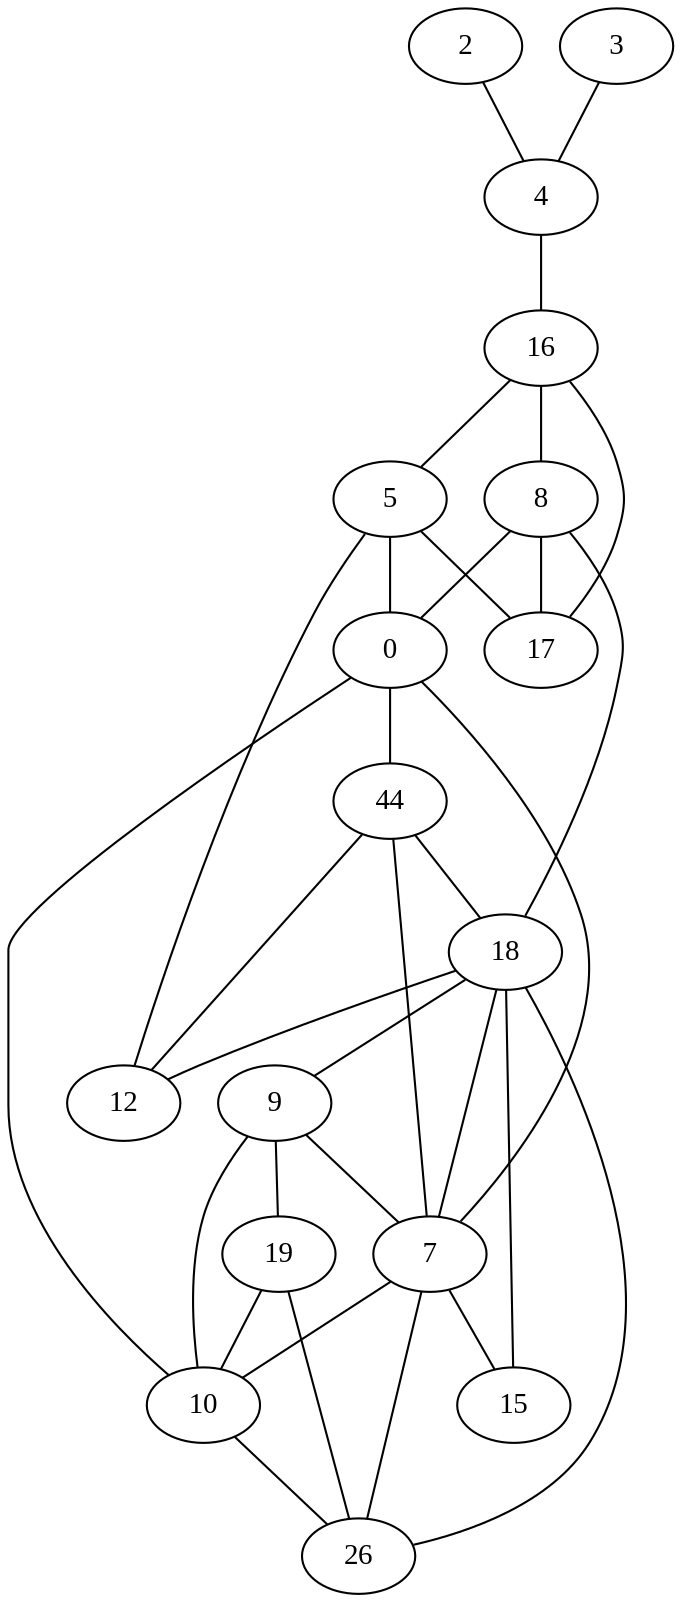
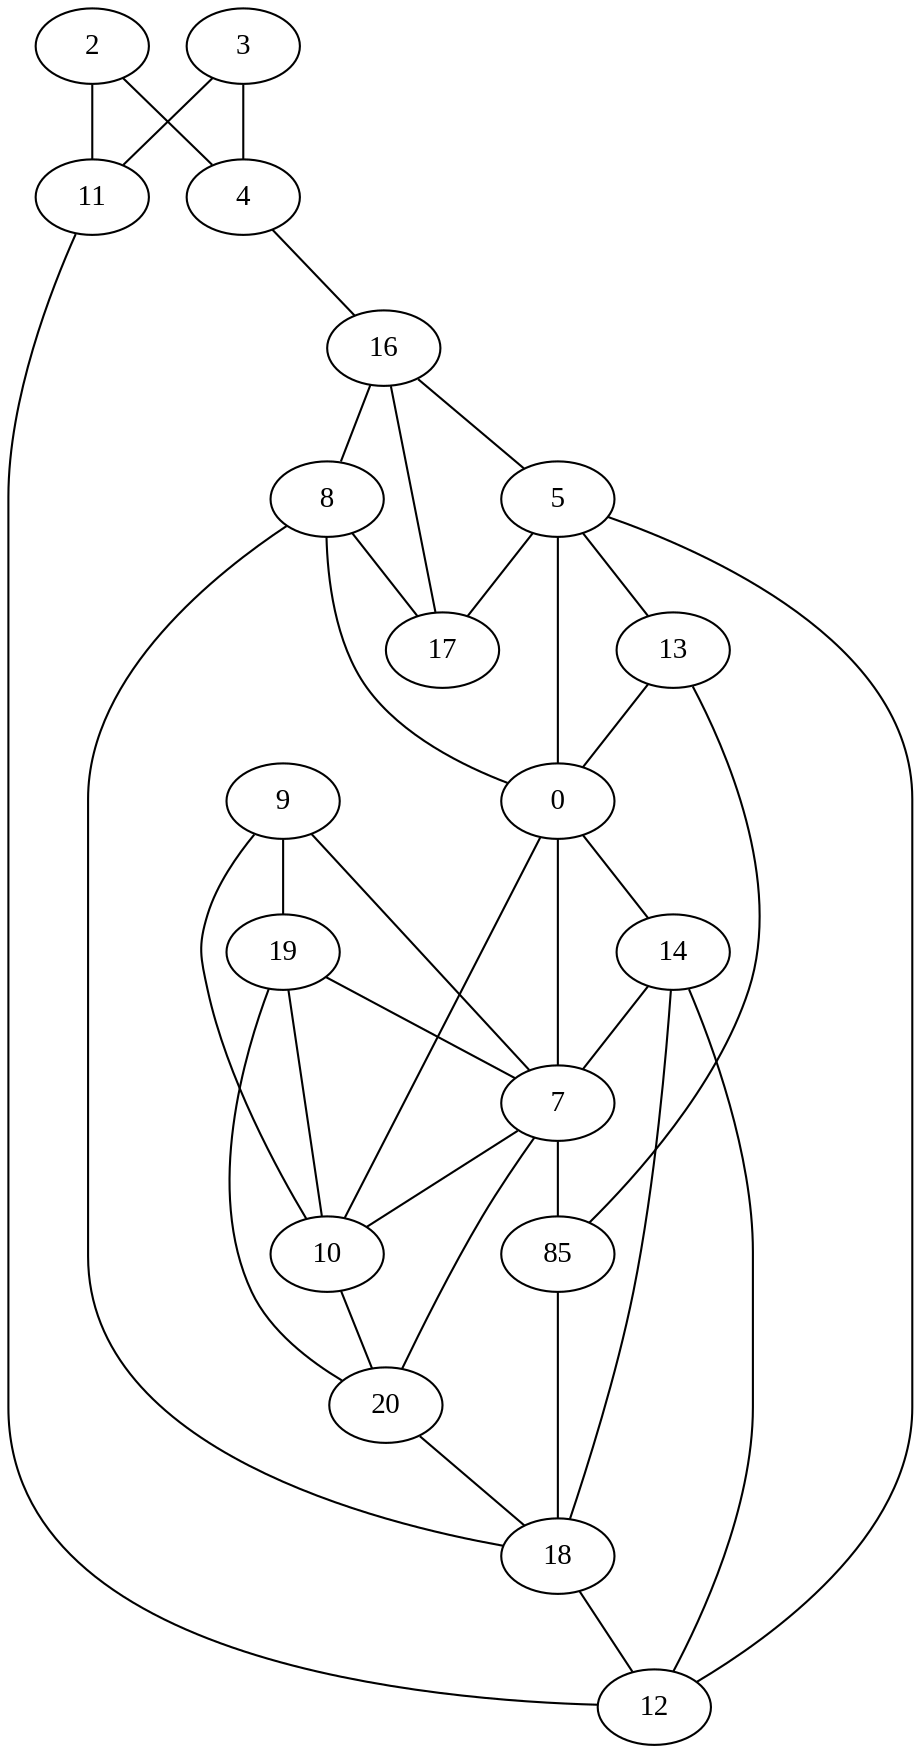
node "11": added
node "13": added
node "44": label "44" -> "14"
edge "18" -- "9": removed
edge "18" -- "7": now "19" -- "7"
node "15": label "15" -> "85"
node "26": label "26" -> "20"
